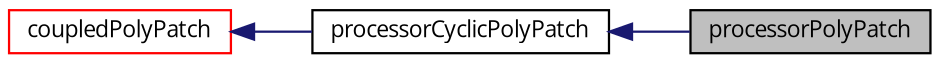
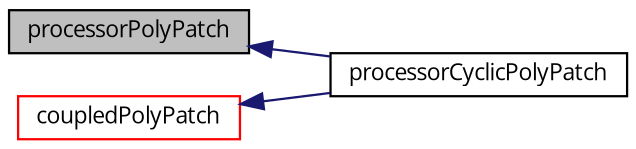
edge "processorPolyPatch" -> "processorCyclicPolyPatch": reversed
